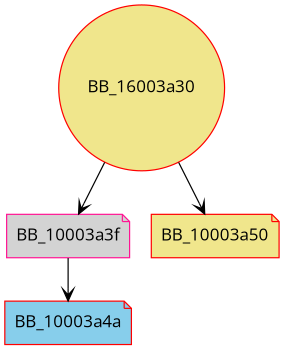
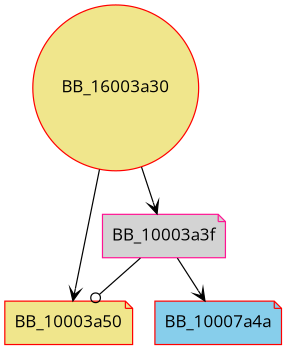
edge "BB_10003a3f" -> "BB_10003a50": added
node "BB_10003a4a": label "BB_10003a4a" -> "BB_10007a4a"
